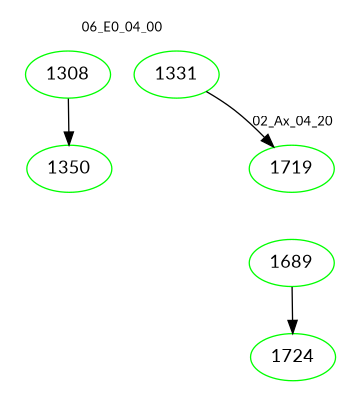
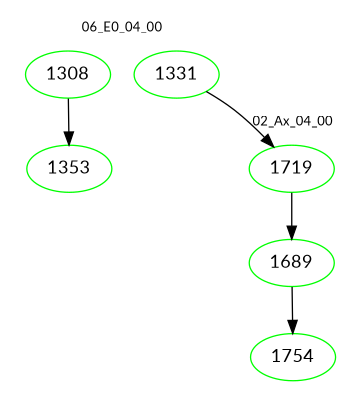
cluster "02_Ax_04_20": label "02_Ax_04_20" -> "02_Ax_04_00"
node "1350": label "1350" -> "1353"
edge "1719" -> "1689": added
node "1724": label "1724" -> "1754"
